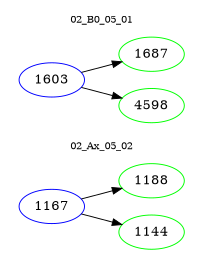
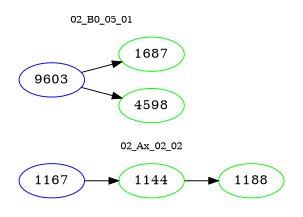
node "1603": label "1603" -> "9603"
cluster "02_Ax_05_02": label "02_Ax_05_02" -> "02_Ax_02_02"
edge "1167" -> "1188": now "1144" -> "1188"
